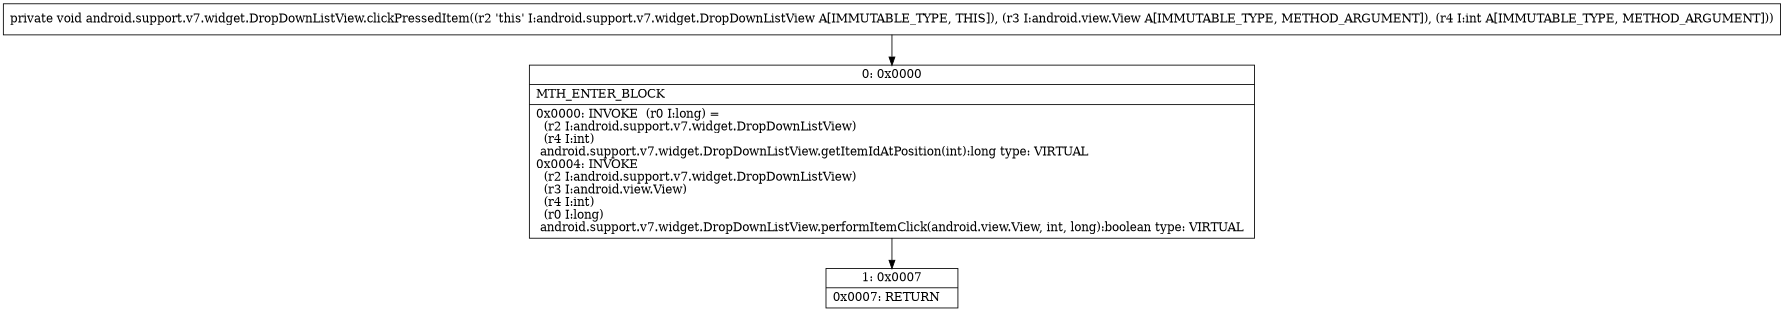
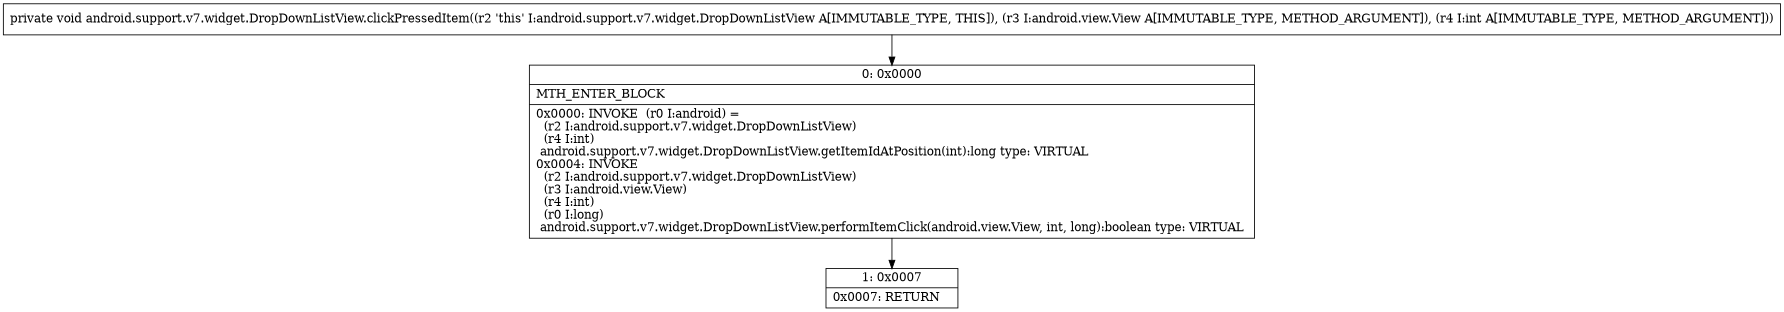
node "0: 0x0000": text "0x0000: INVOKE  (r0 I:long) =" -> "0x0000: INVOKE  (r0 I:android) ="
